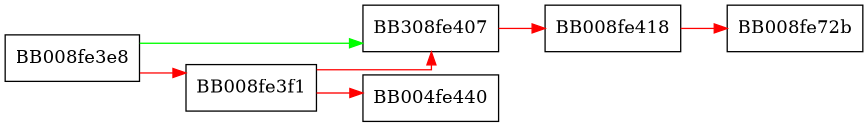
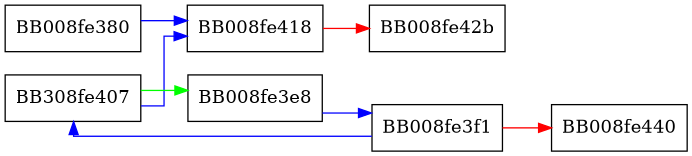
node "BB008fe380": added
edge "BB308fe407" -> "BB008fe418": color red -> blue
node "BB008fe72b": label "BB008fe72b" -> "BB008fe42b"
edge "BB008fe3e8" -> "BB308fe407": reversed
edge "BB008fe3f1" -> "BB308fe407": color red -> blue
edge "BB008fe3e8" -> "BB008fe3f1": color red -> blue
node "BB004fe440": label "BB004fe440" -> "BB008fe440"
